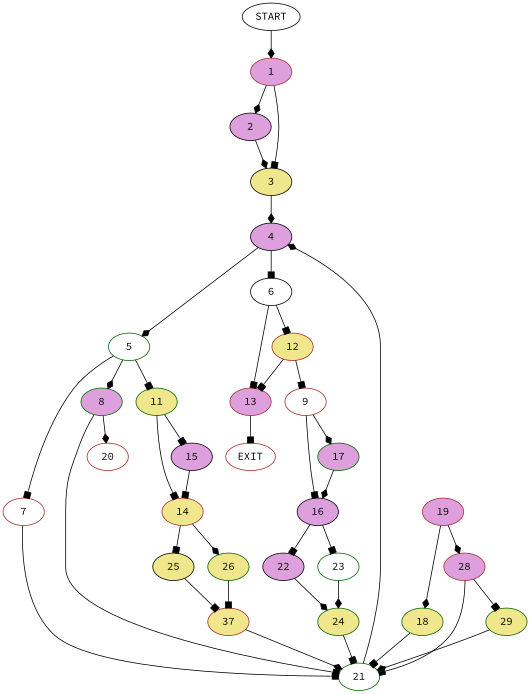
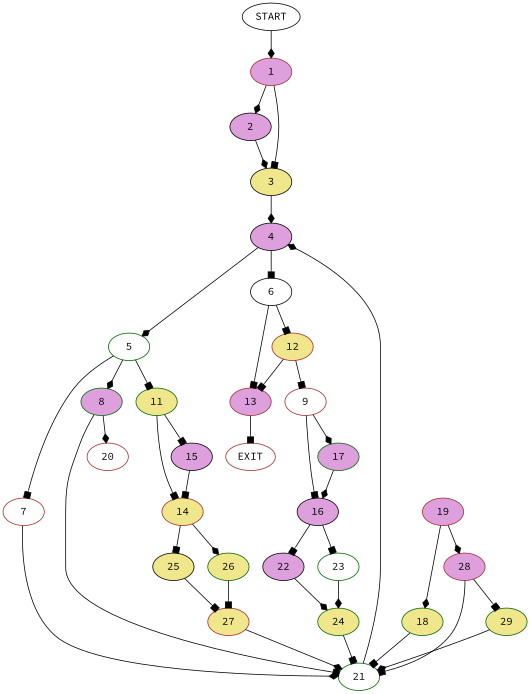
node "37": label "37" -> "27"
edge "7" -> "21": arrowhead box -> diamond
